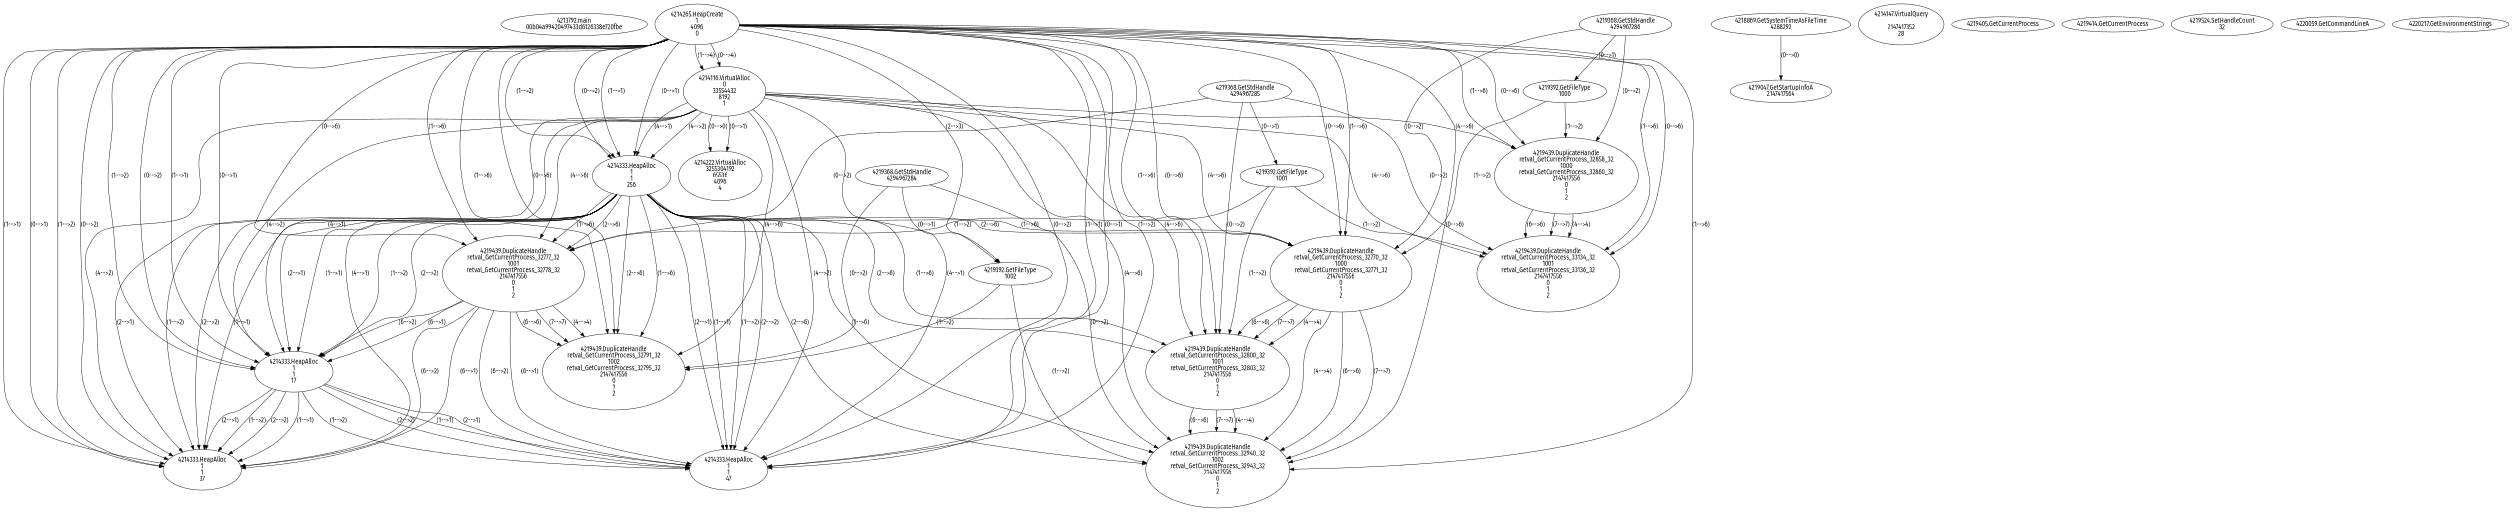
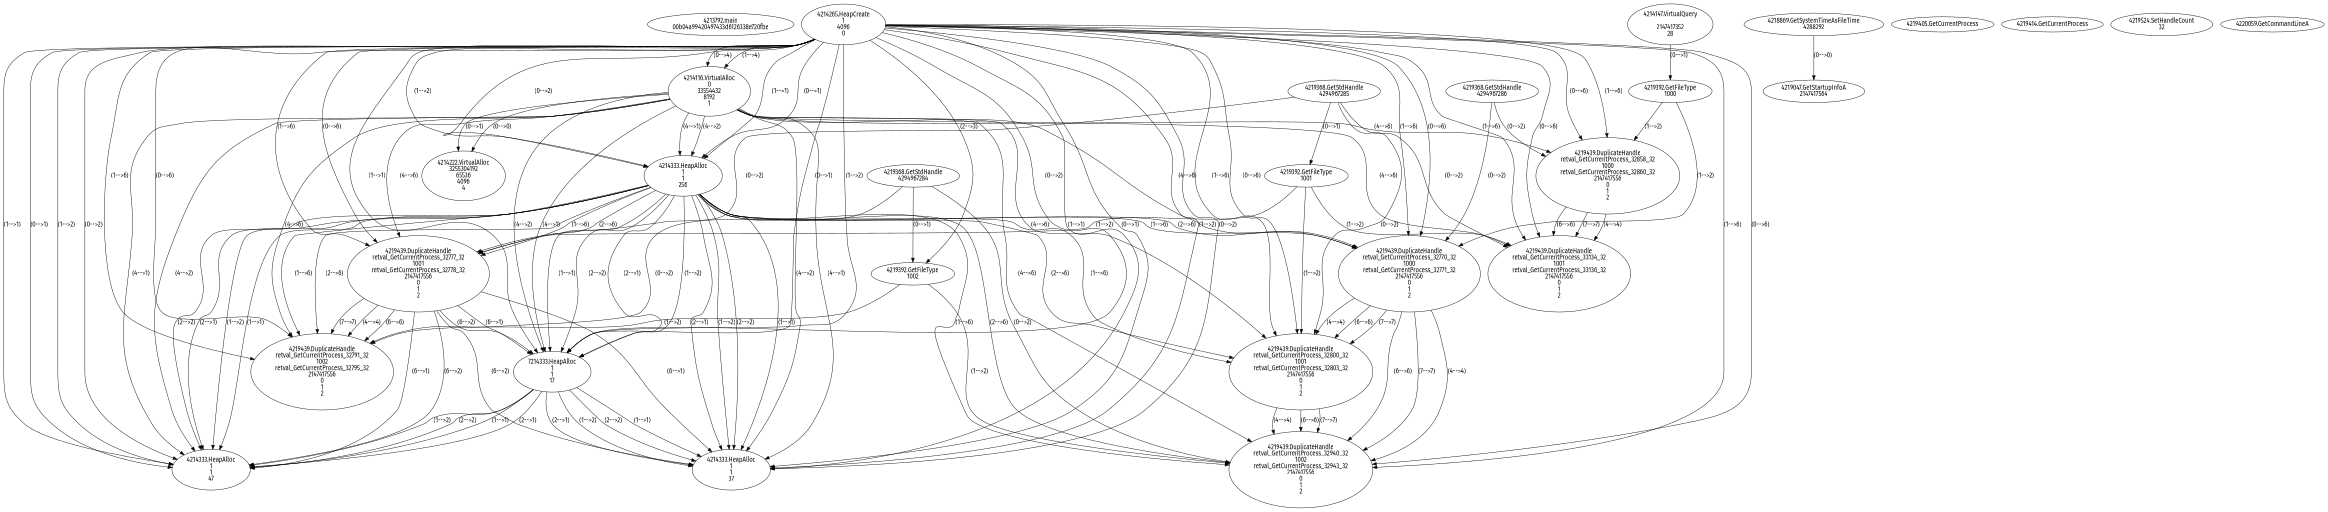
node "4220217.GetEnvironmentStrings": removed
edge "4219368.GetStdHandle 4294967286" -> "4219392.GetFileType 1000": now "4214147.VirtualQuery 2147417352 28" -> "4219392.GetFileType 1000"
node "4214333.HeapAlloc 1 1 17": label "4214333.HeapAlloc 1 1 17" -> "7214333.HeapAlloc 1 1 17"
